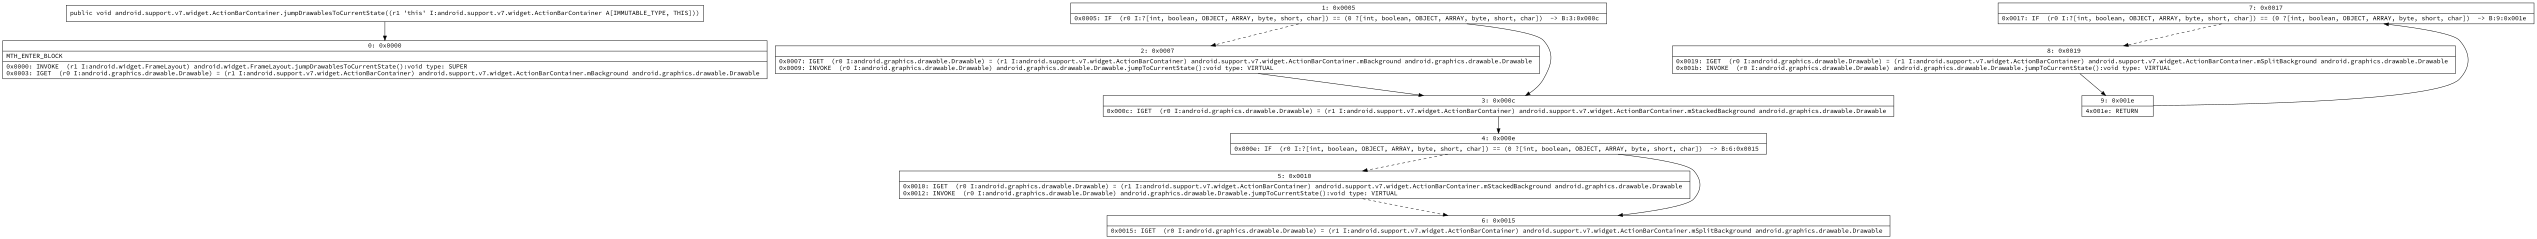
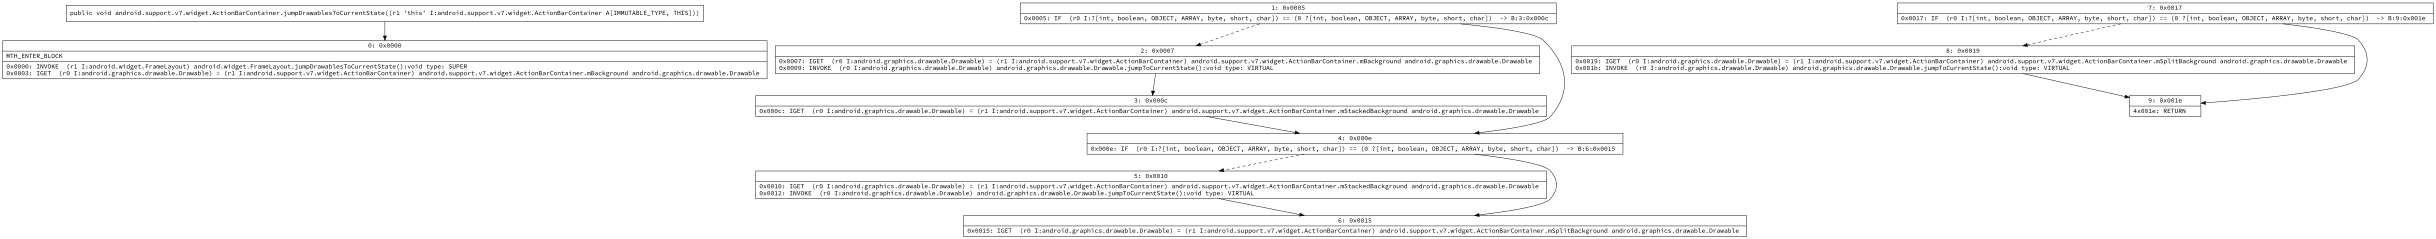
edge "1: 0x0005" -> "3: 0x000c": now "1: 0x0005" -> "4: 0x000e"
edge "9: 0x001e" -> "7: 0x0017": reversed
edge "5: 0x0010" -> "6: 0x0015": style dashed -> solid
